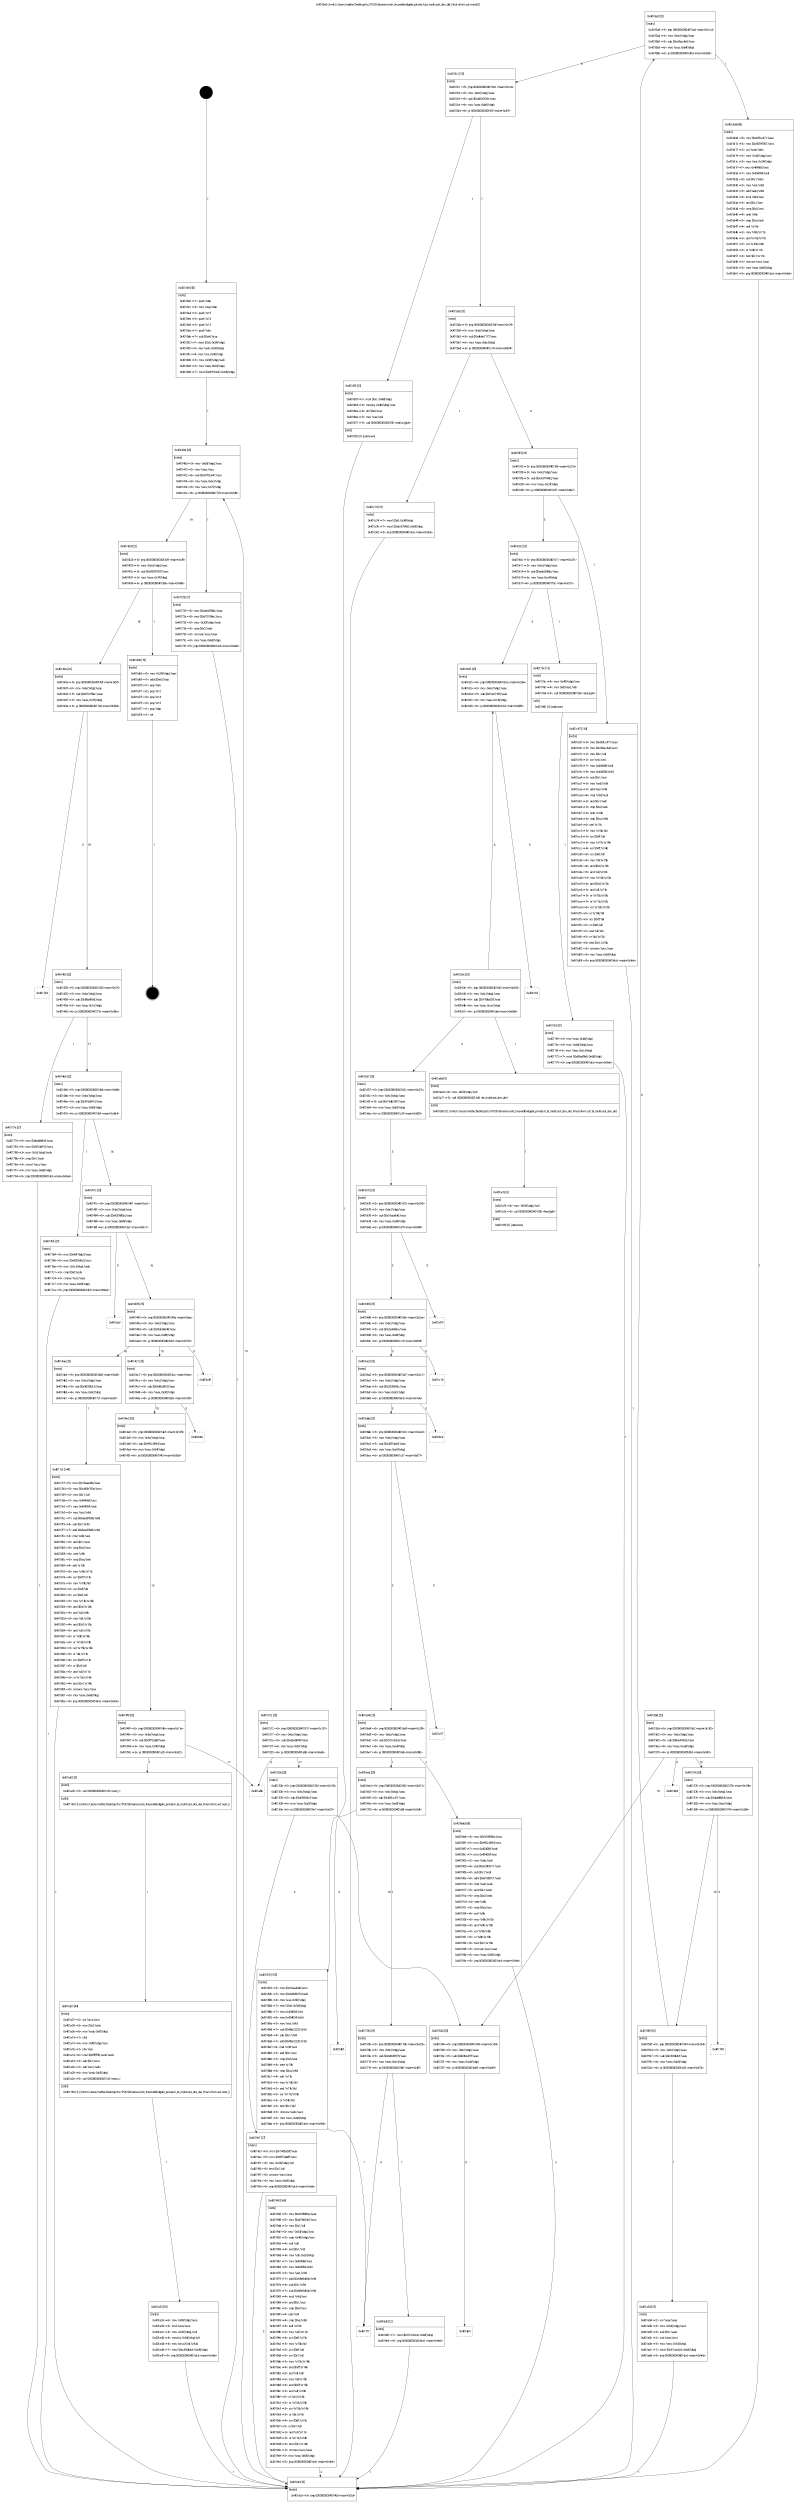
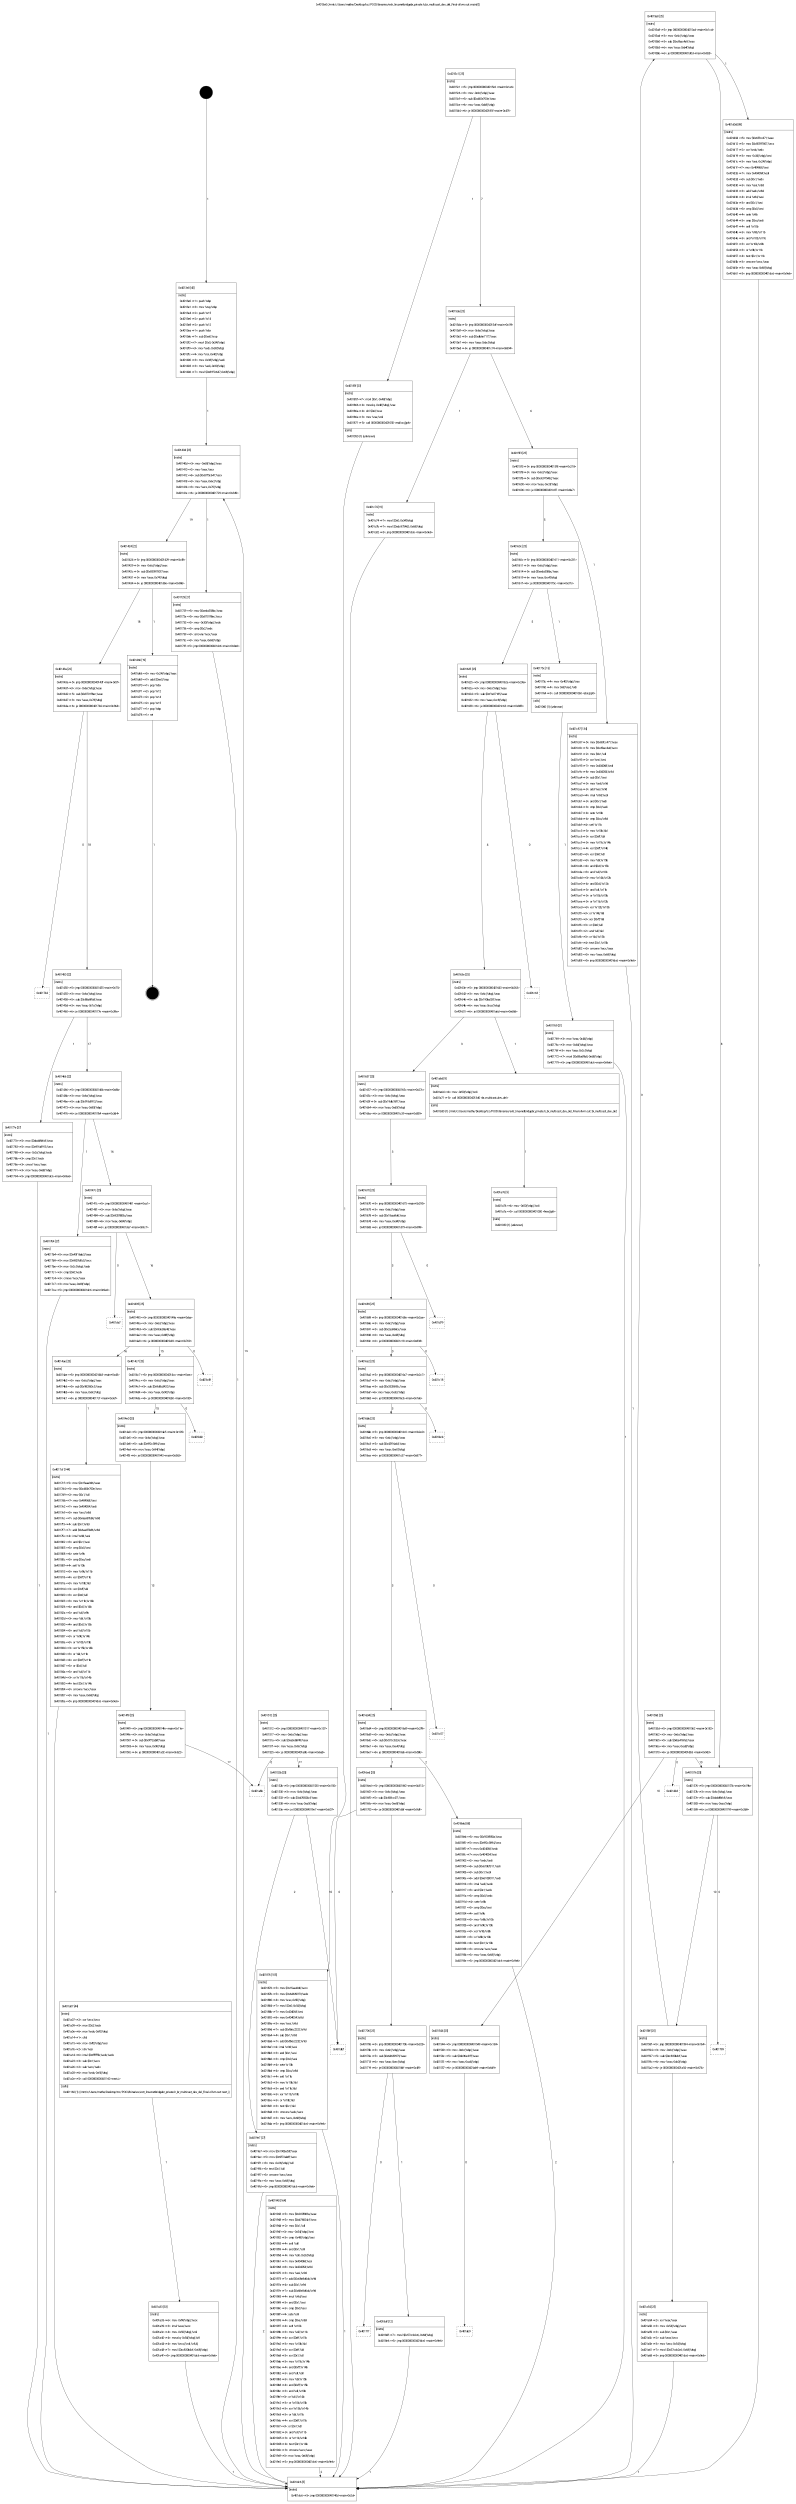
edge "0x4015a8 [25]" -> "0x4015c1 [25]": now "0x4015a8 [25]" -> "0x401576 [25]"
edge "0x40163e [25]" -> "0x401625 [25]": reversed
node "0x401a02 [5]": removed
edge "0x40152b [25]" -> "0x401544 [25]": now "0x40152b [25]" -> "0x401dbf"
edge "0x401876 [105]" -> "0x40171f": now "0x401876 [105]" -> "0x401dc6 [5]"
